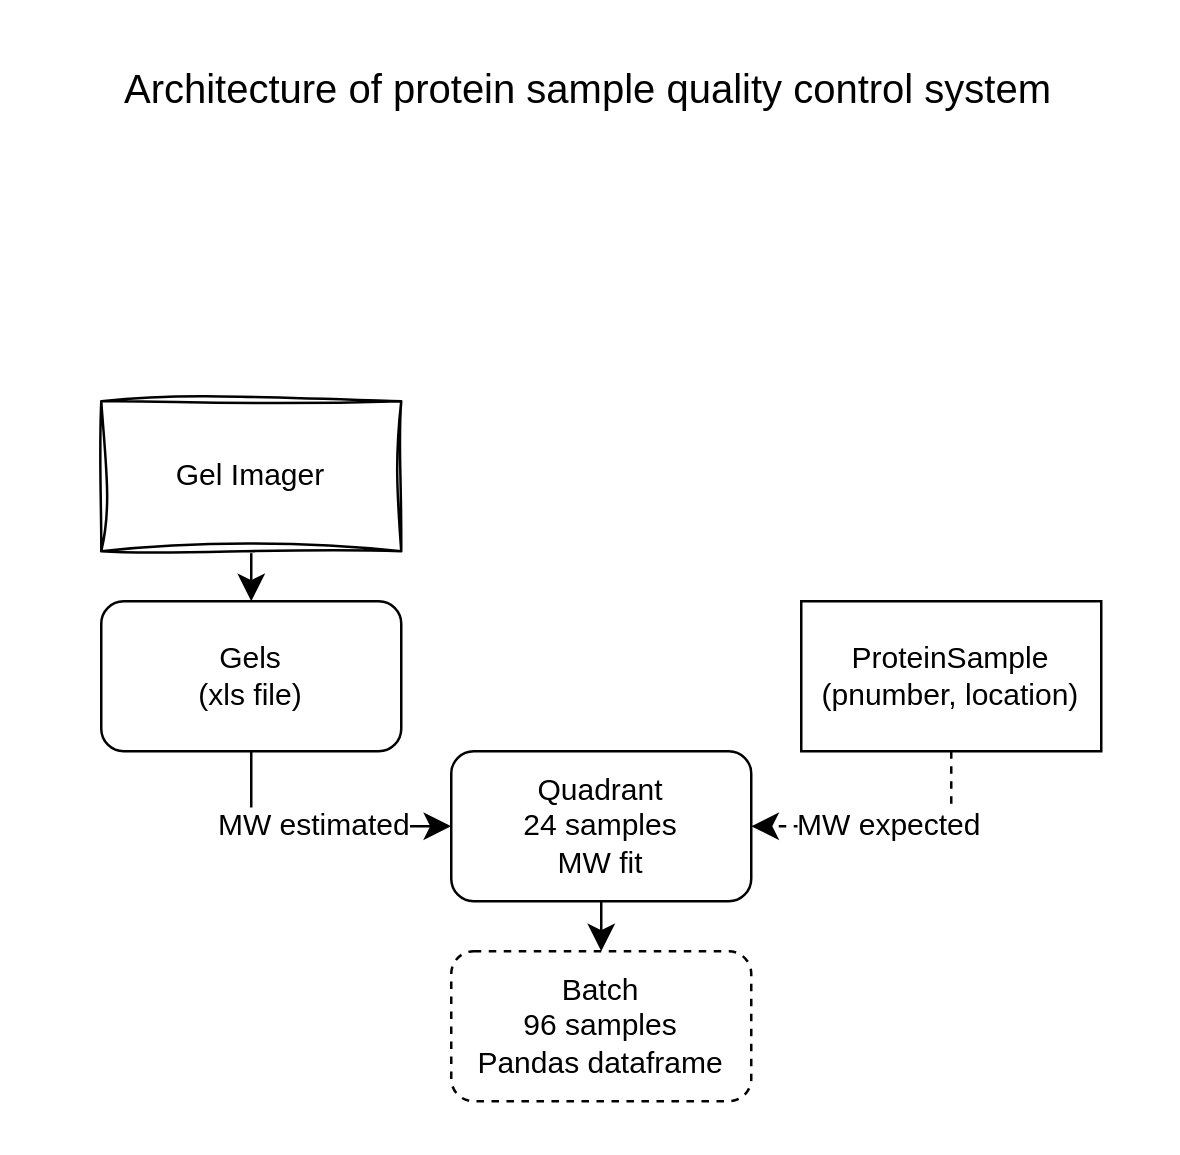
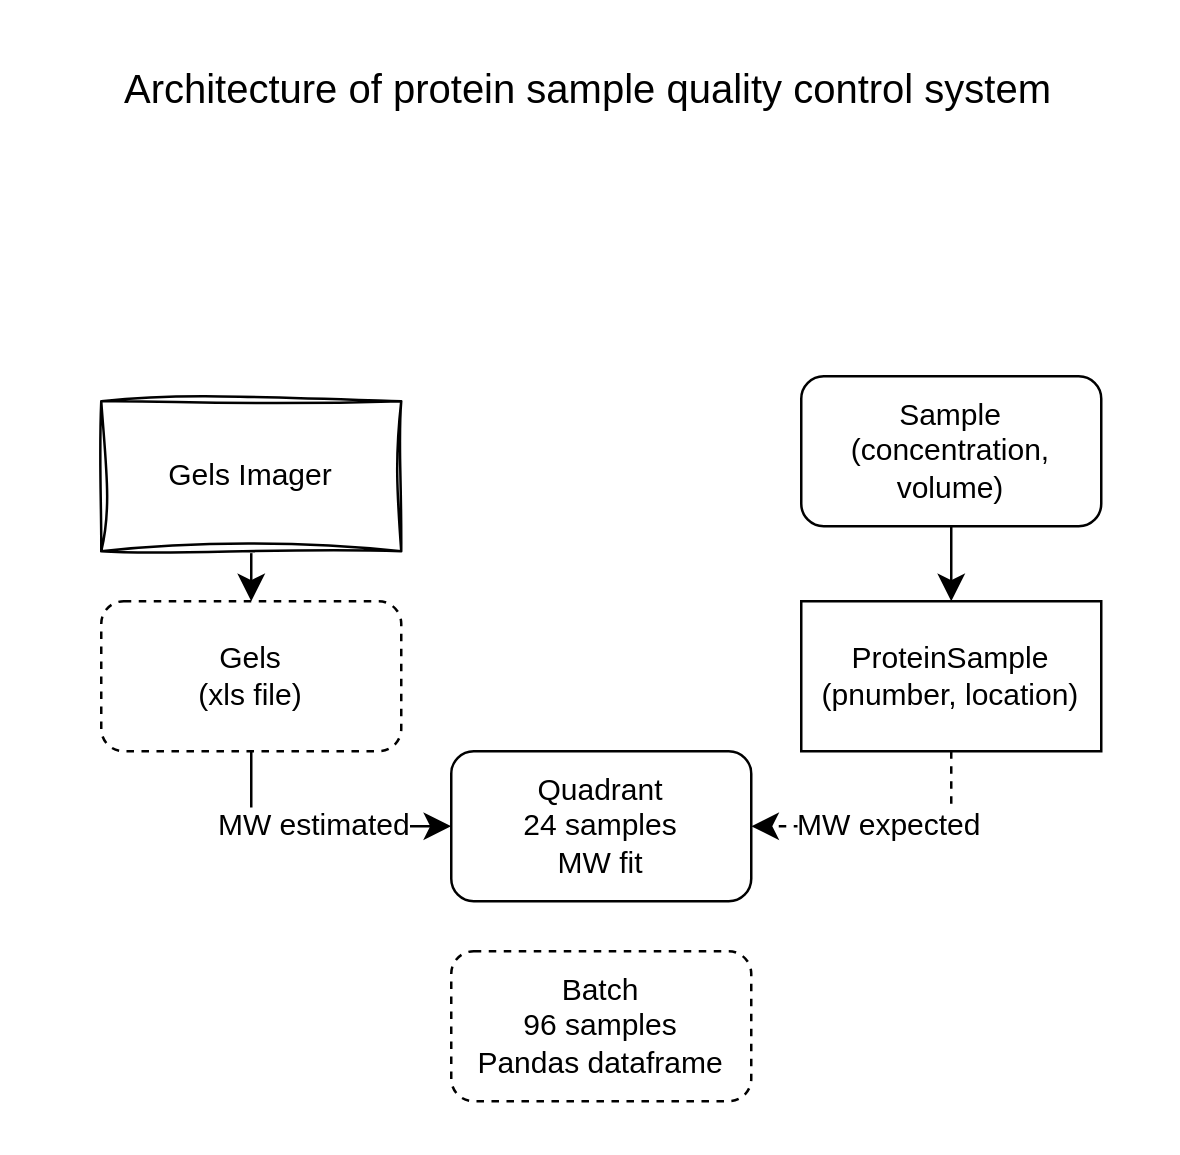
node "Sample (concentration, volume)": added
node "Gel Imager": label "Gel Imager" -> "Gels Imager"
edge "Sample (concentration, volume)" -> "ProteinSample (pnumber, location)": added
node "Gels (xls file)": style solid -> dashed
edge "Quadrant 24 samples MW fit" -> "Batch 96 samples Pandas dataframe": removed
